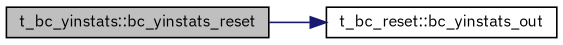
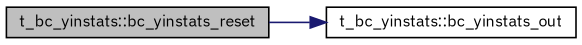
node "t_bc_reset::bc_yinstats_out": label "t_bc_reset::bc_yinstats_out" -> "t_bc_yinstats::bc_yinstats_out"
